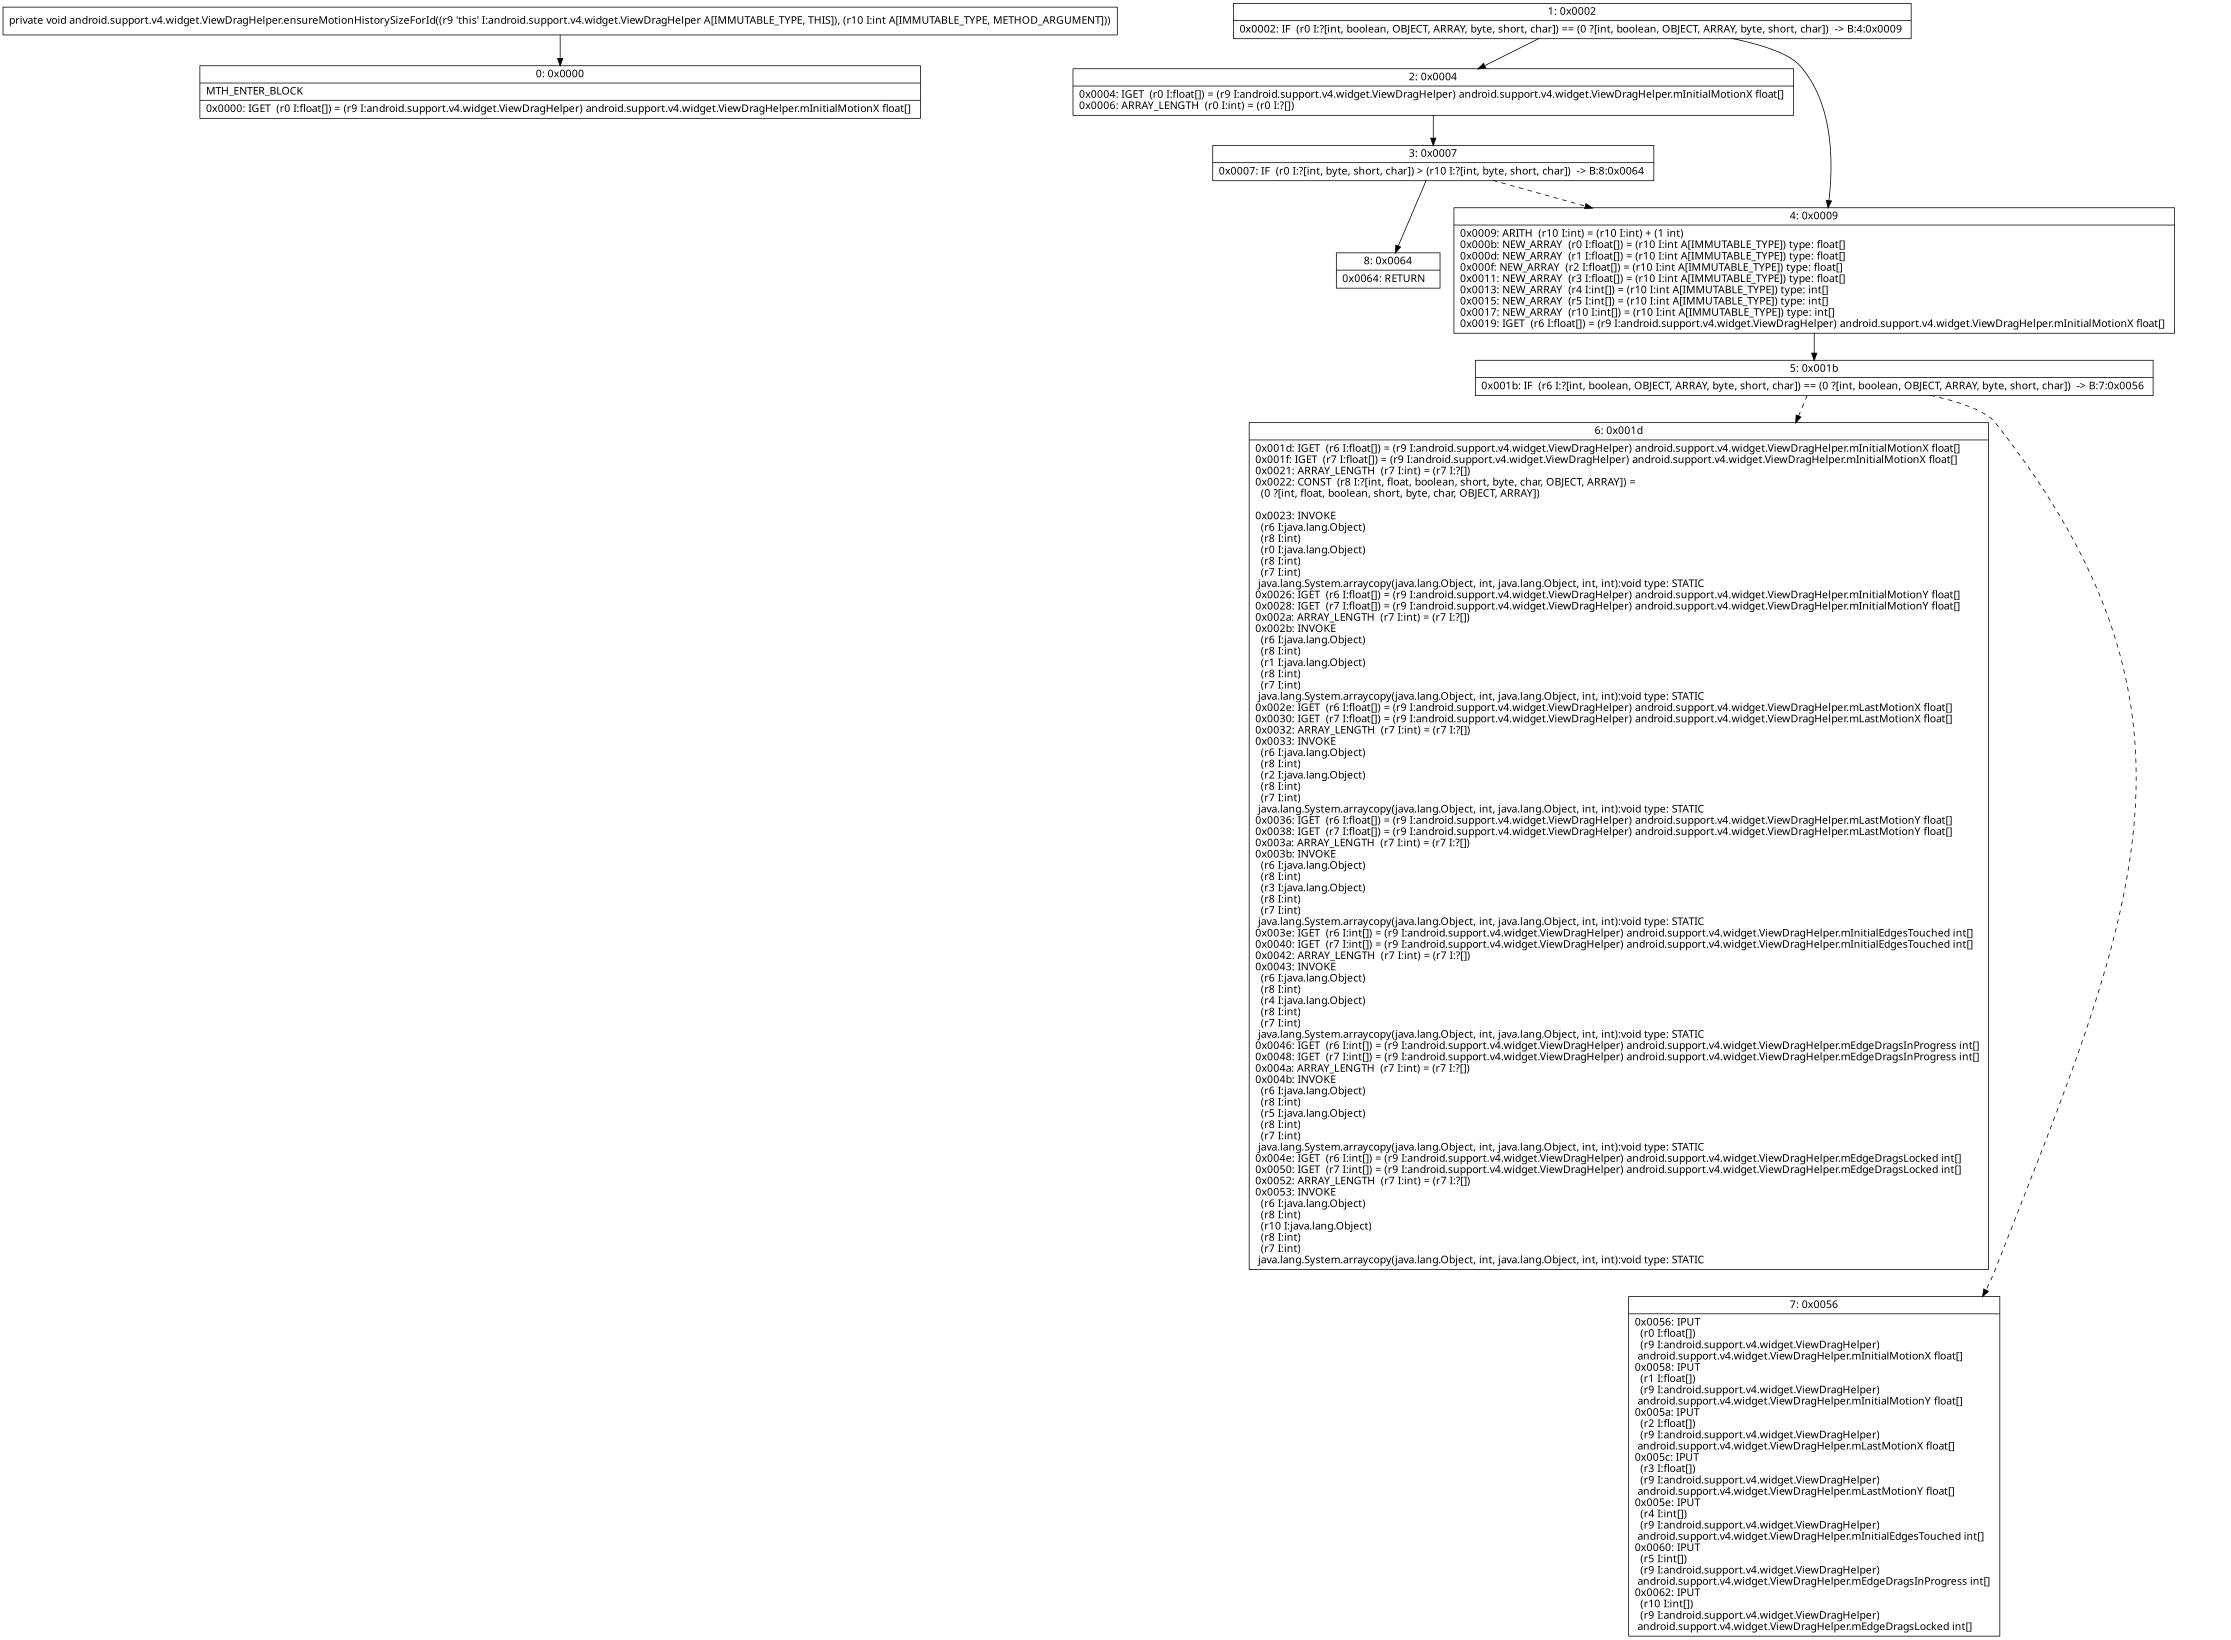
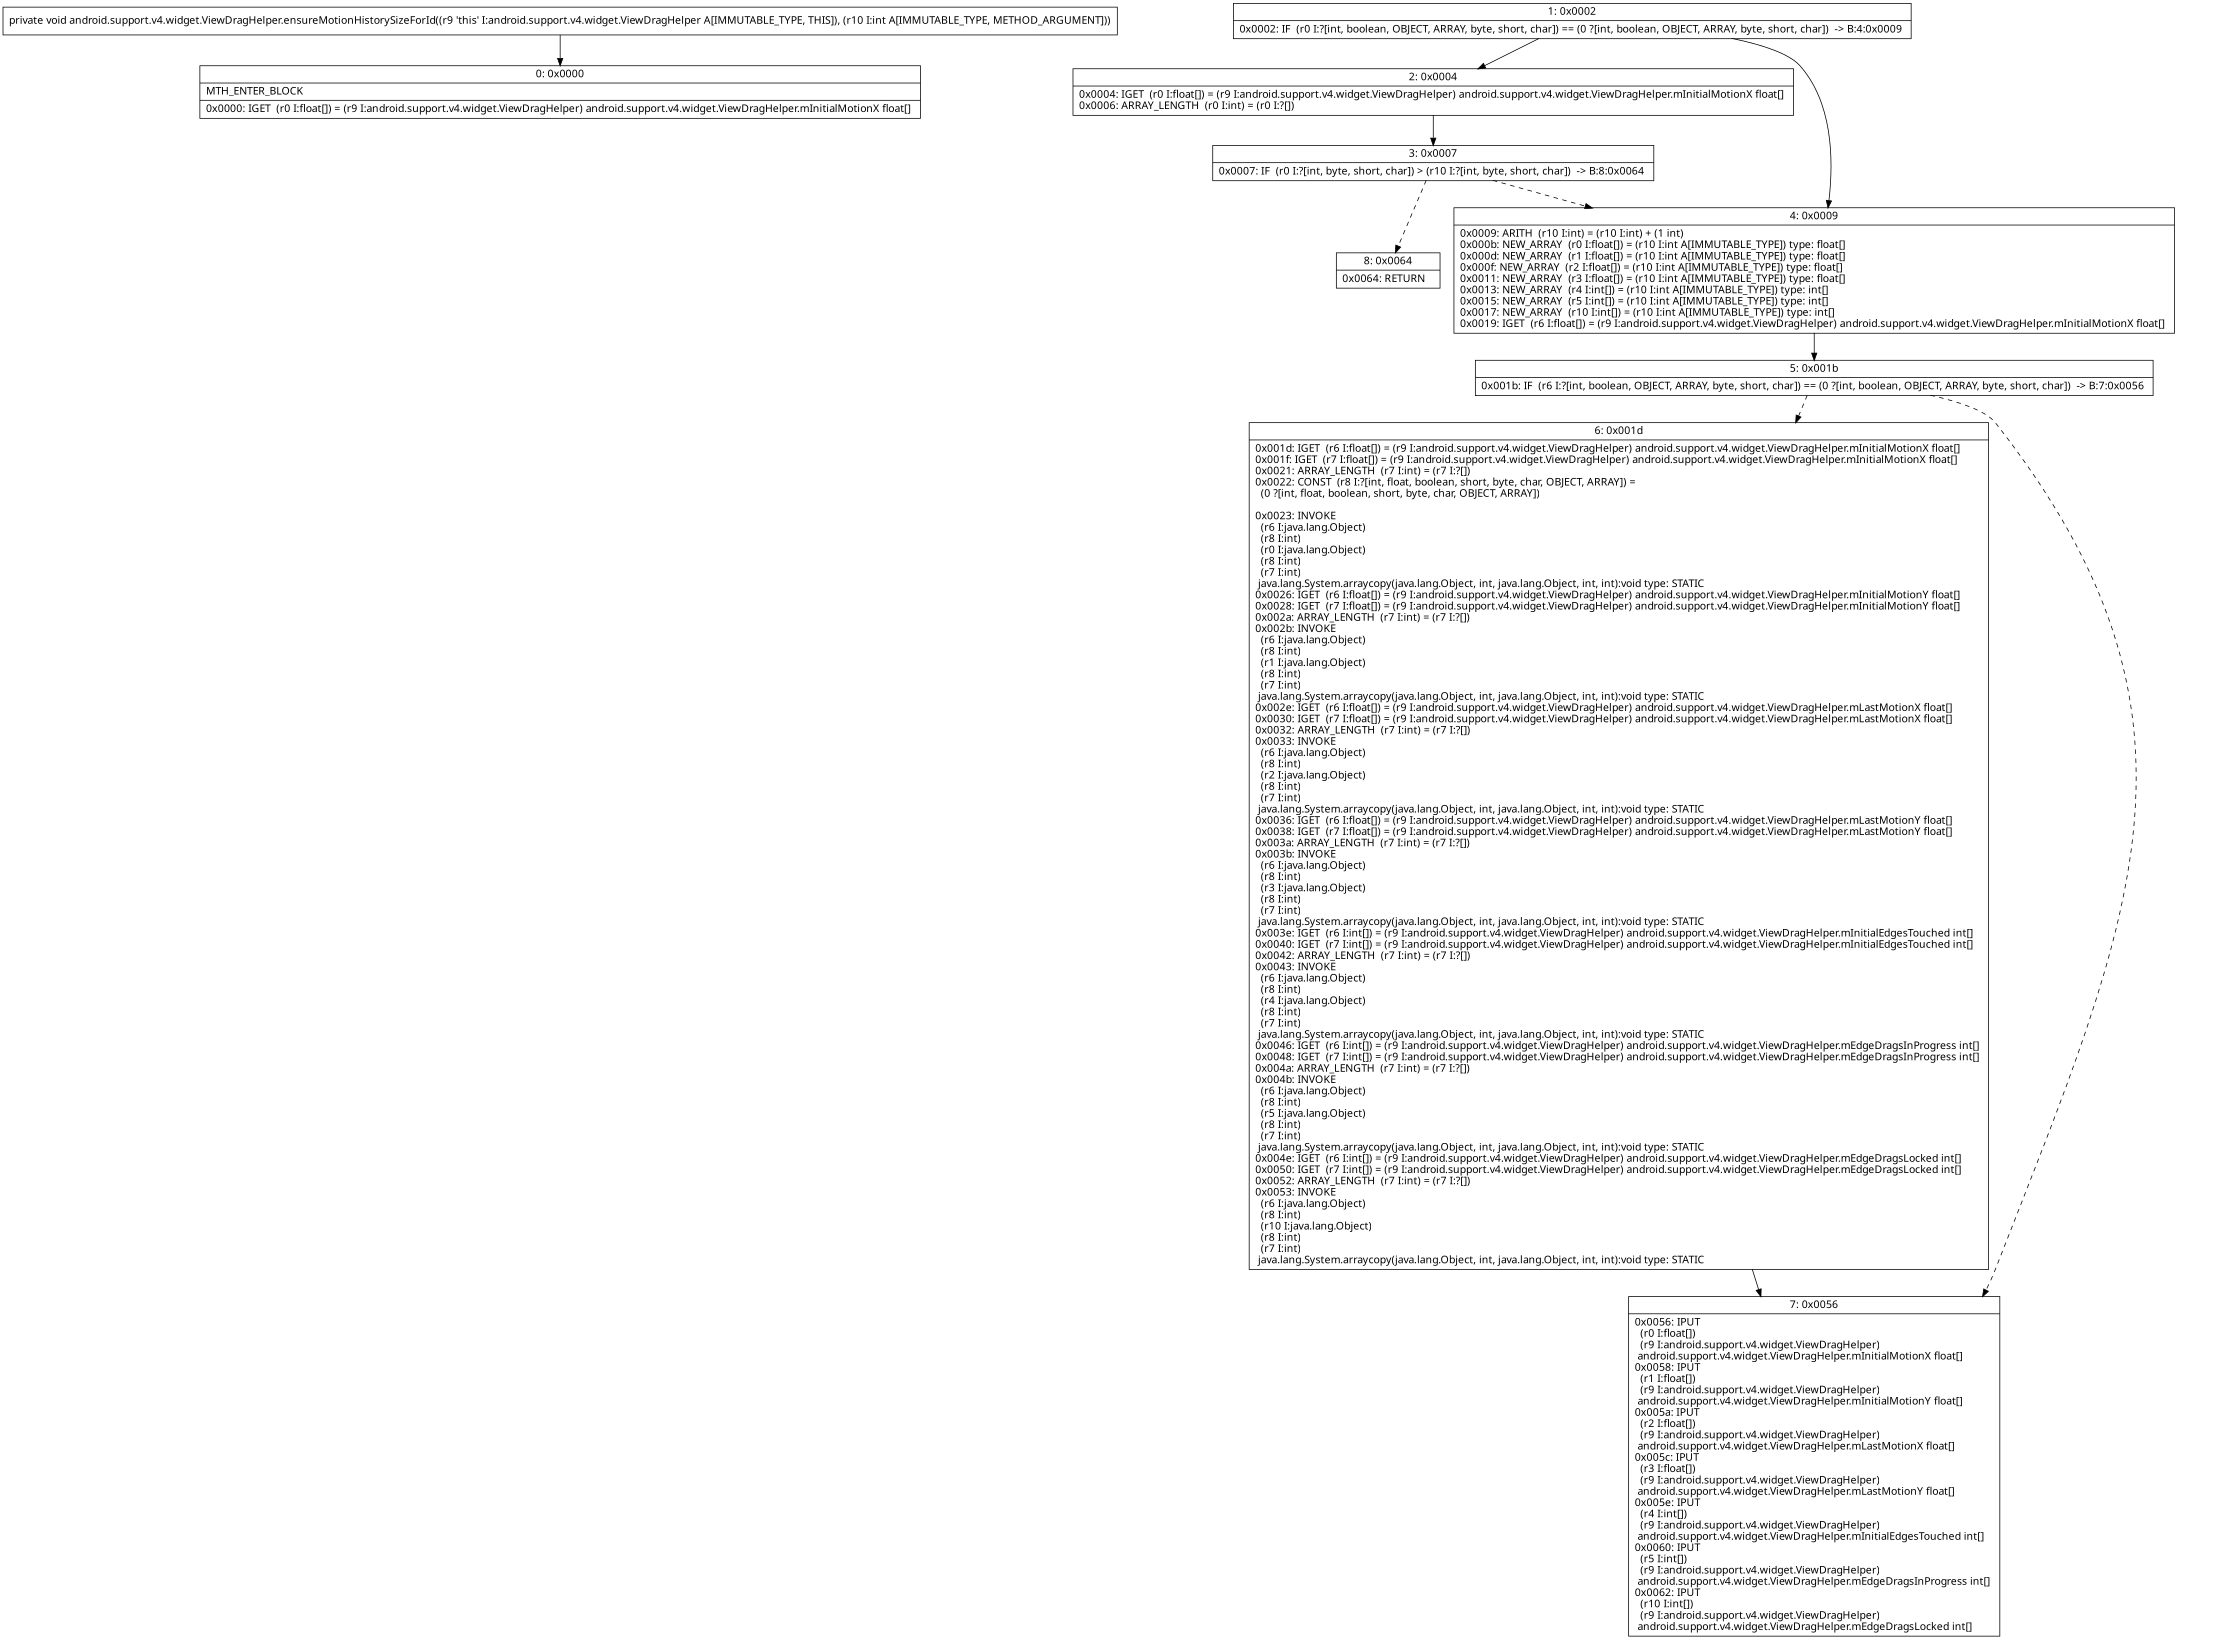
edge "3: 0x0007" -> "8: 0x0064": style solid -> dashed
edge "6: 0x001d" -> "7: 0x0056": added
